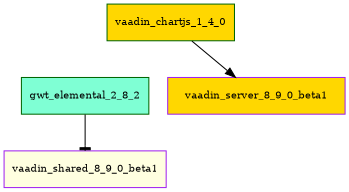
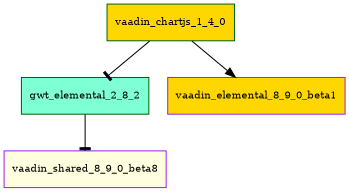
edge "vaadin_chartjs_1_4_0" -> "gwt_elemental_2_8_2": added
node "vaadin_server_8_9_0_beta1": label "vaadin_server_8_9_0_beta1" -> "vaadin_elemental_8_9_0_beta1"
node "vaadin_shared_8_9_0_beta1": label "vaadin_shared_8_9_0_beta1" -> "vaadin_shared_8_9_0_beta8"
